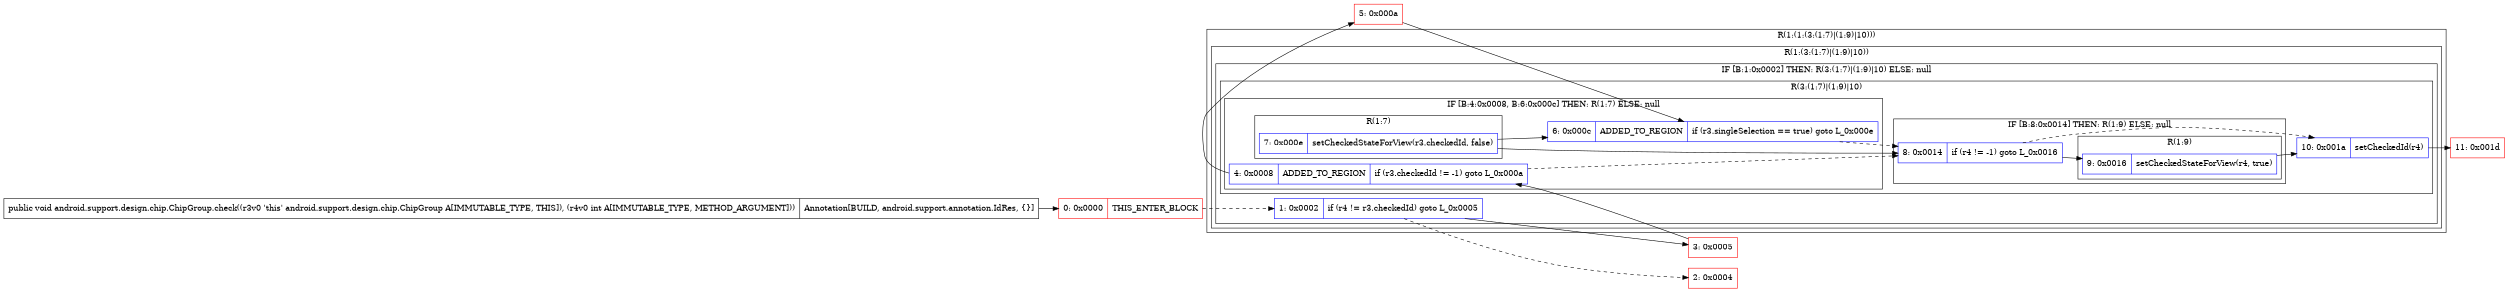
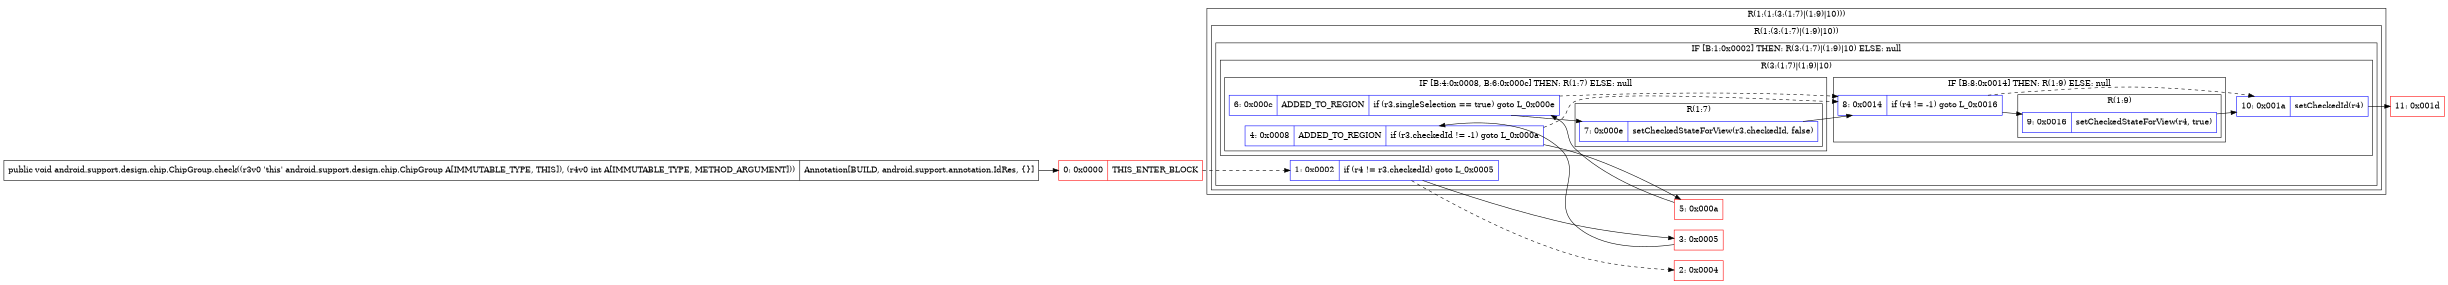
edge "7: 0x000e" -> "6: 0x000c": reversed
